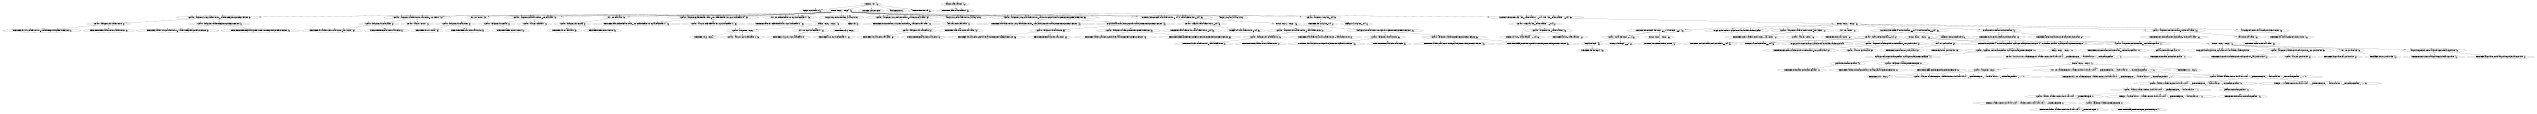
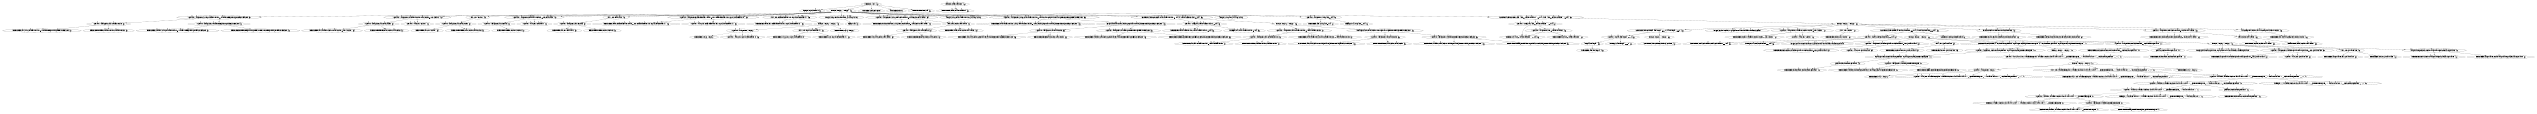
node "(IDENTIFIER,reader,section.read(reader))": added
